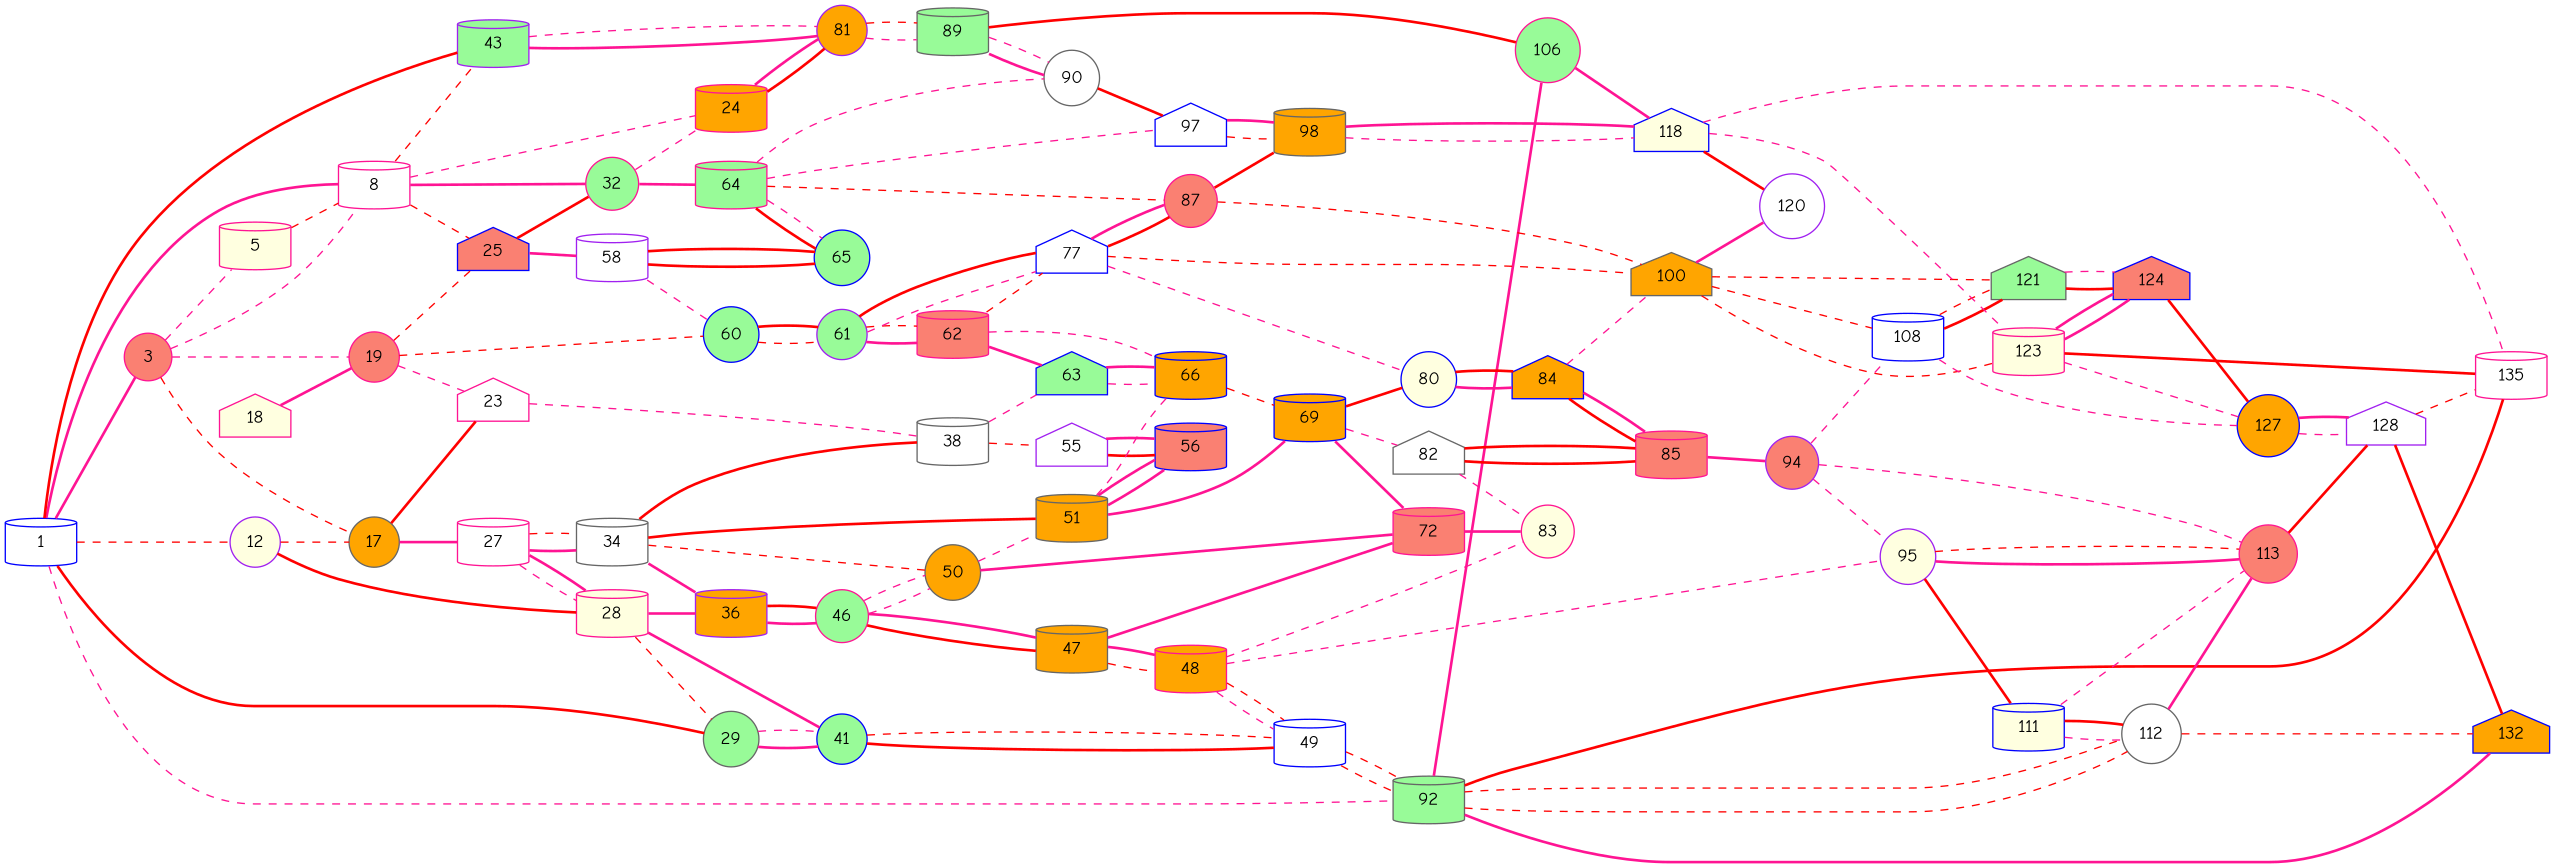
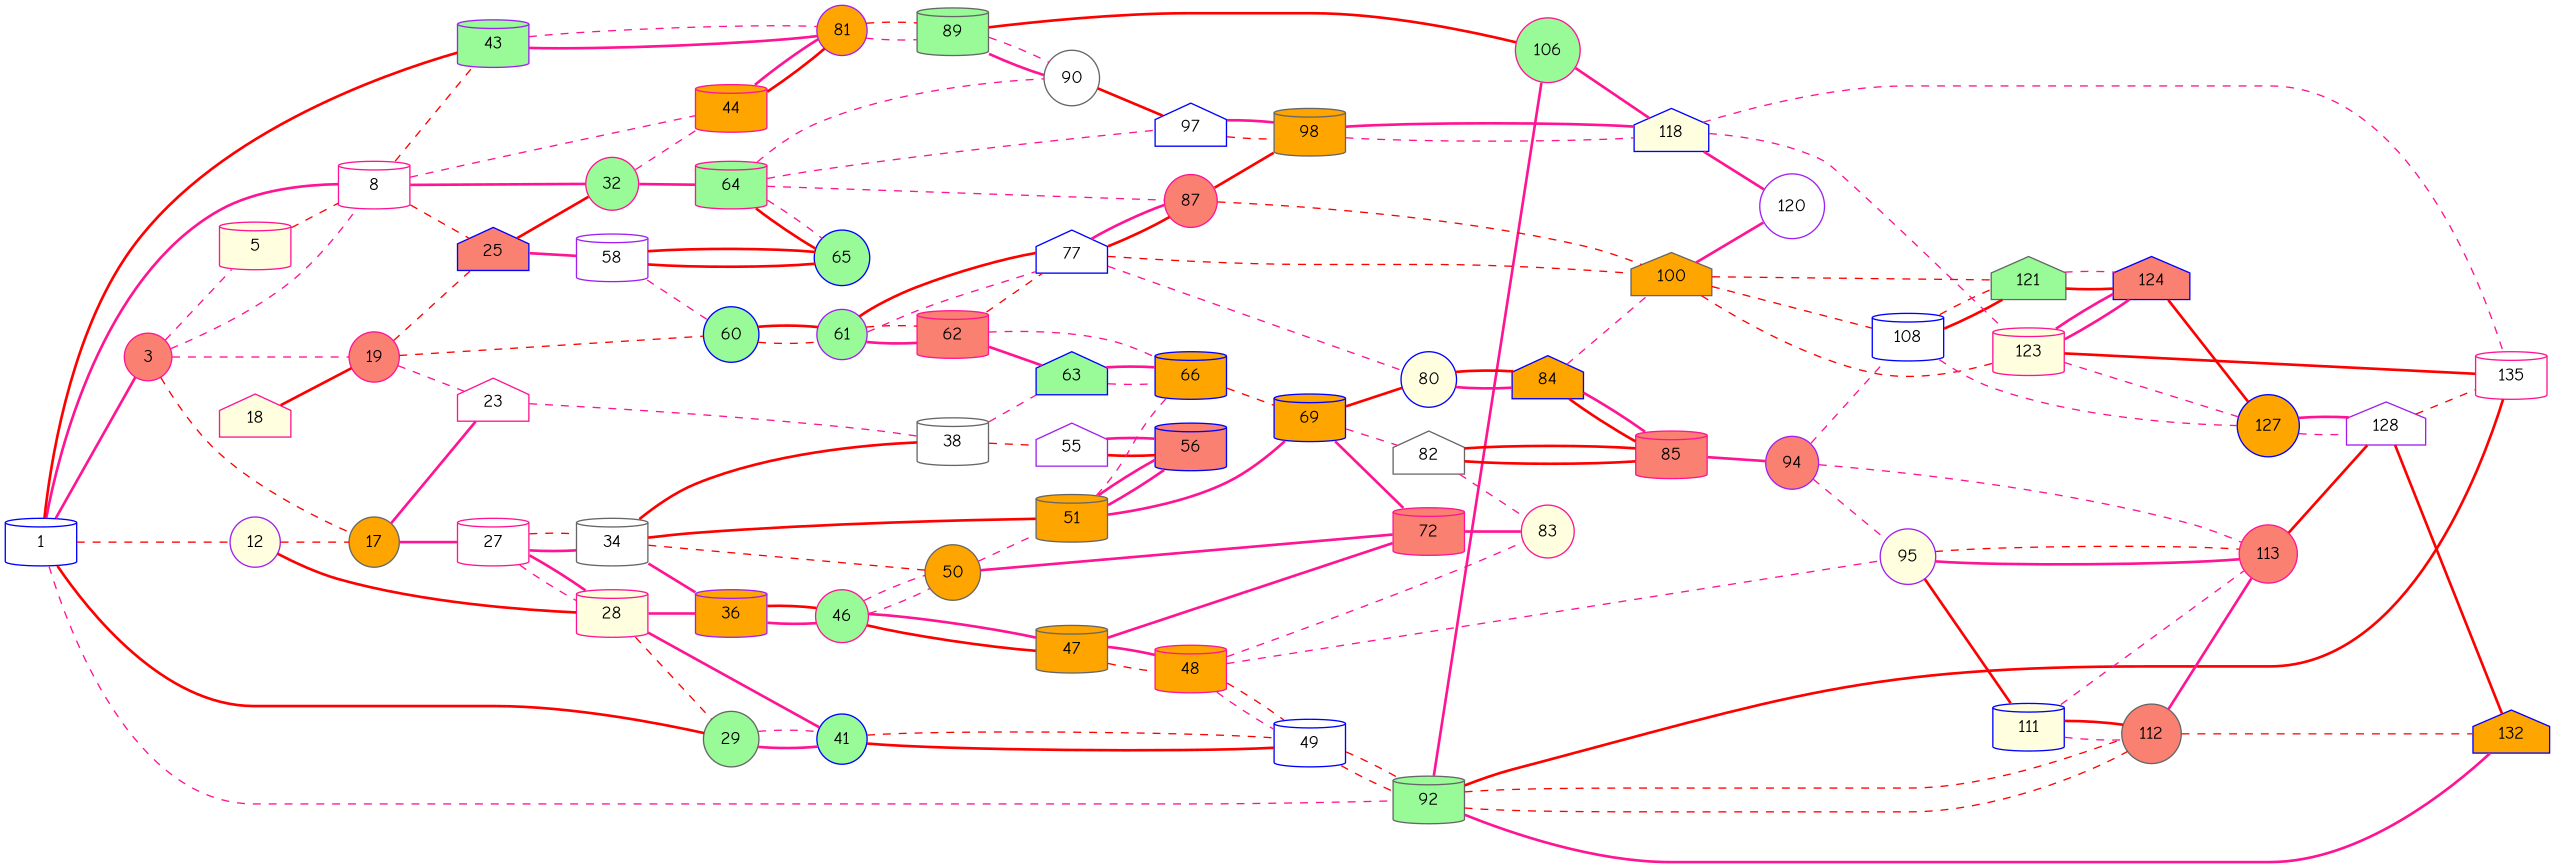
node "24": label "24" -> "44"
edge "118" -- "120": color red -> deeppink
edge "64" -- "87": color red -> deeppink
edge "19" -- "18": color deeppink -> red
edge "23" -- "17": color red -> deeppink
node "112": fillcolor white -> salmon
